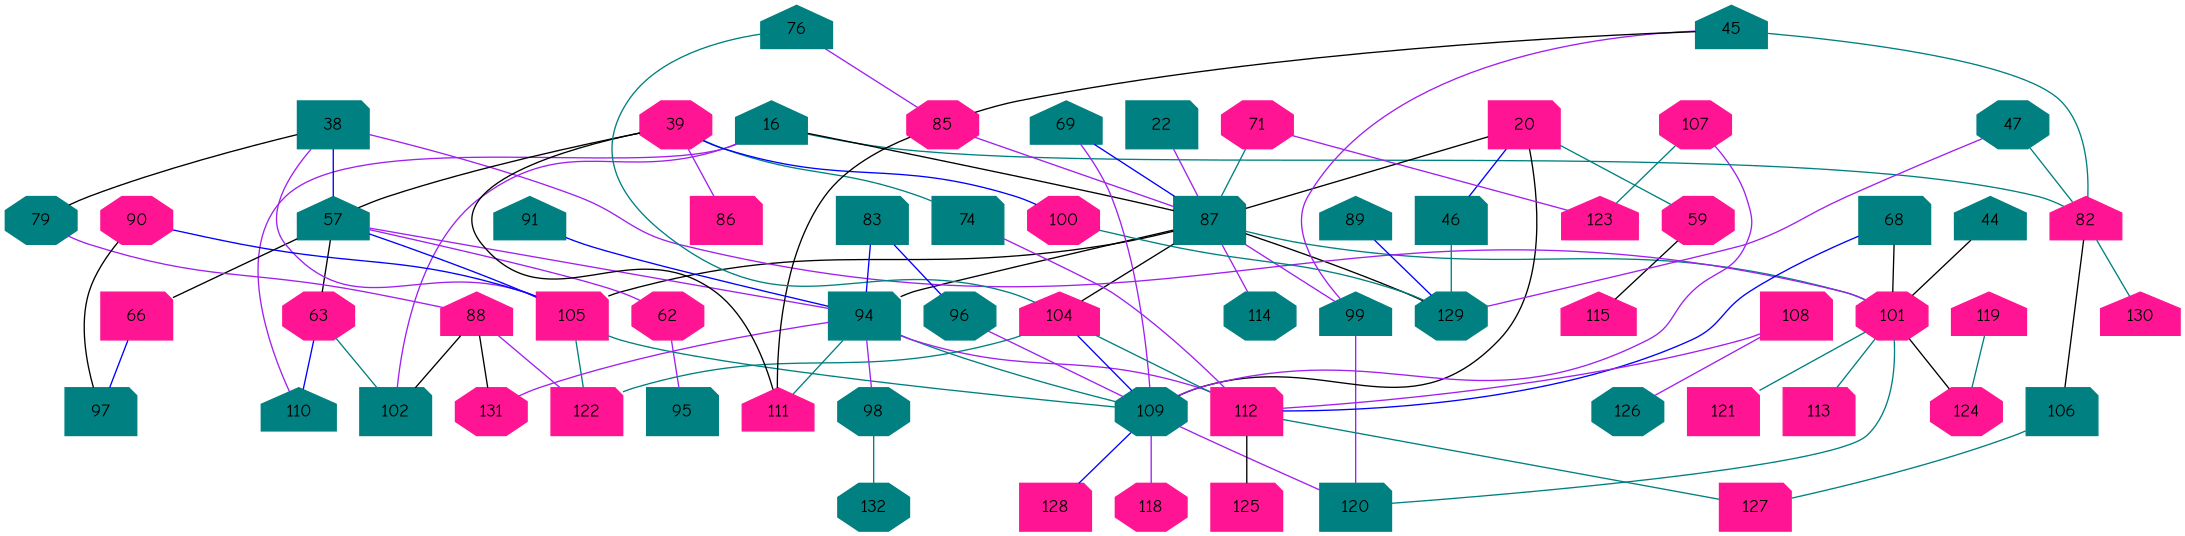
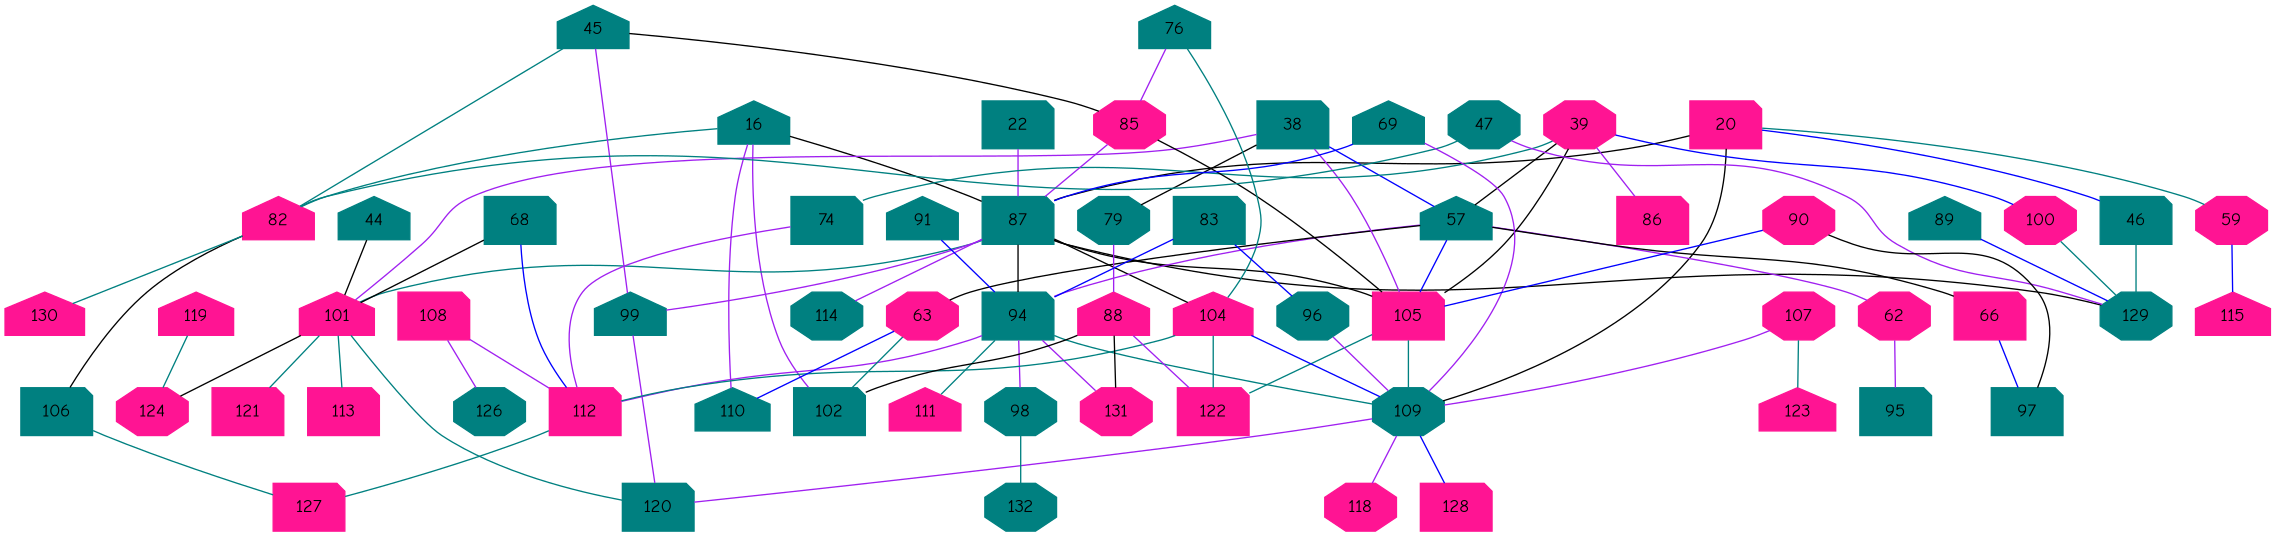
node "71": removed
edge "85" -- "111": now "85" -- "105"
edge "39" -- "111": now "39" -- "105"
edge "59" -- "115": color black -> blue
node "101": shape octagon -> house
node "125": removed
